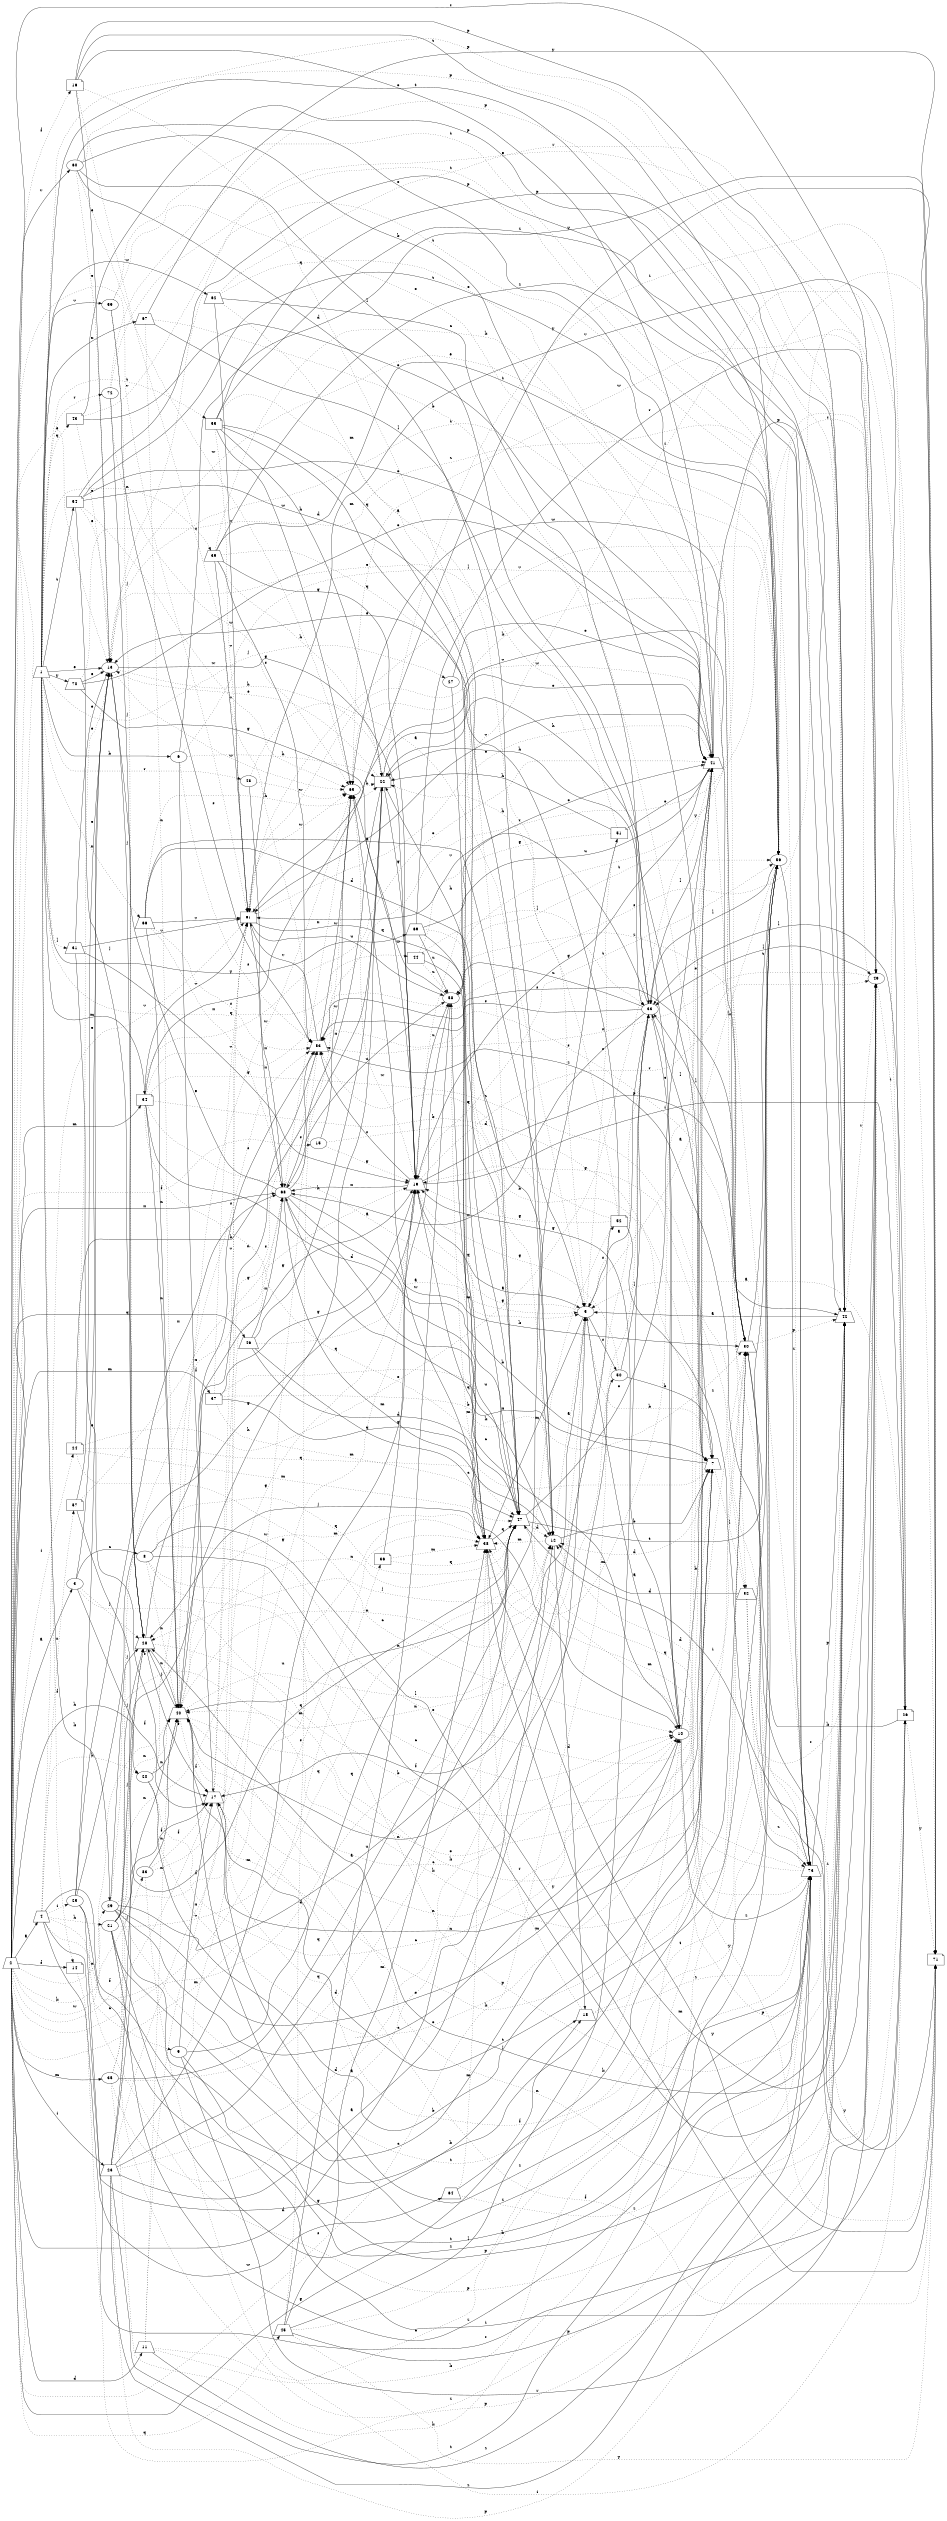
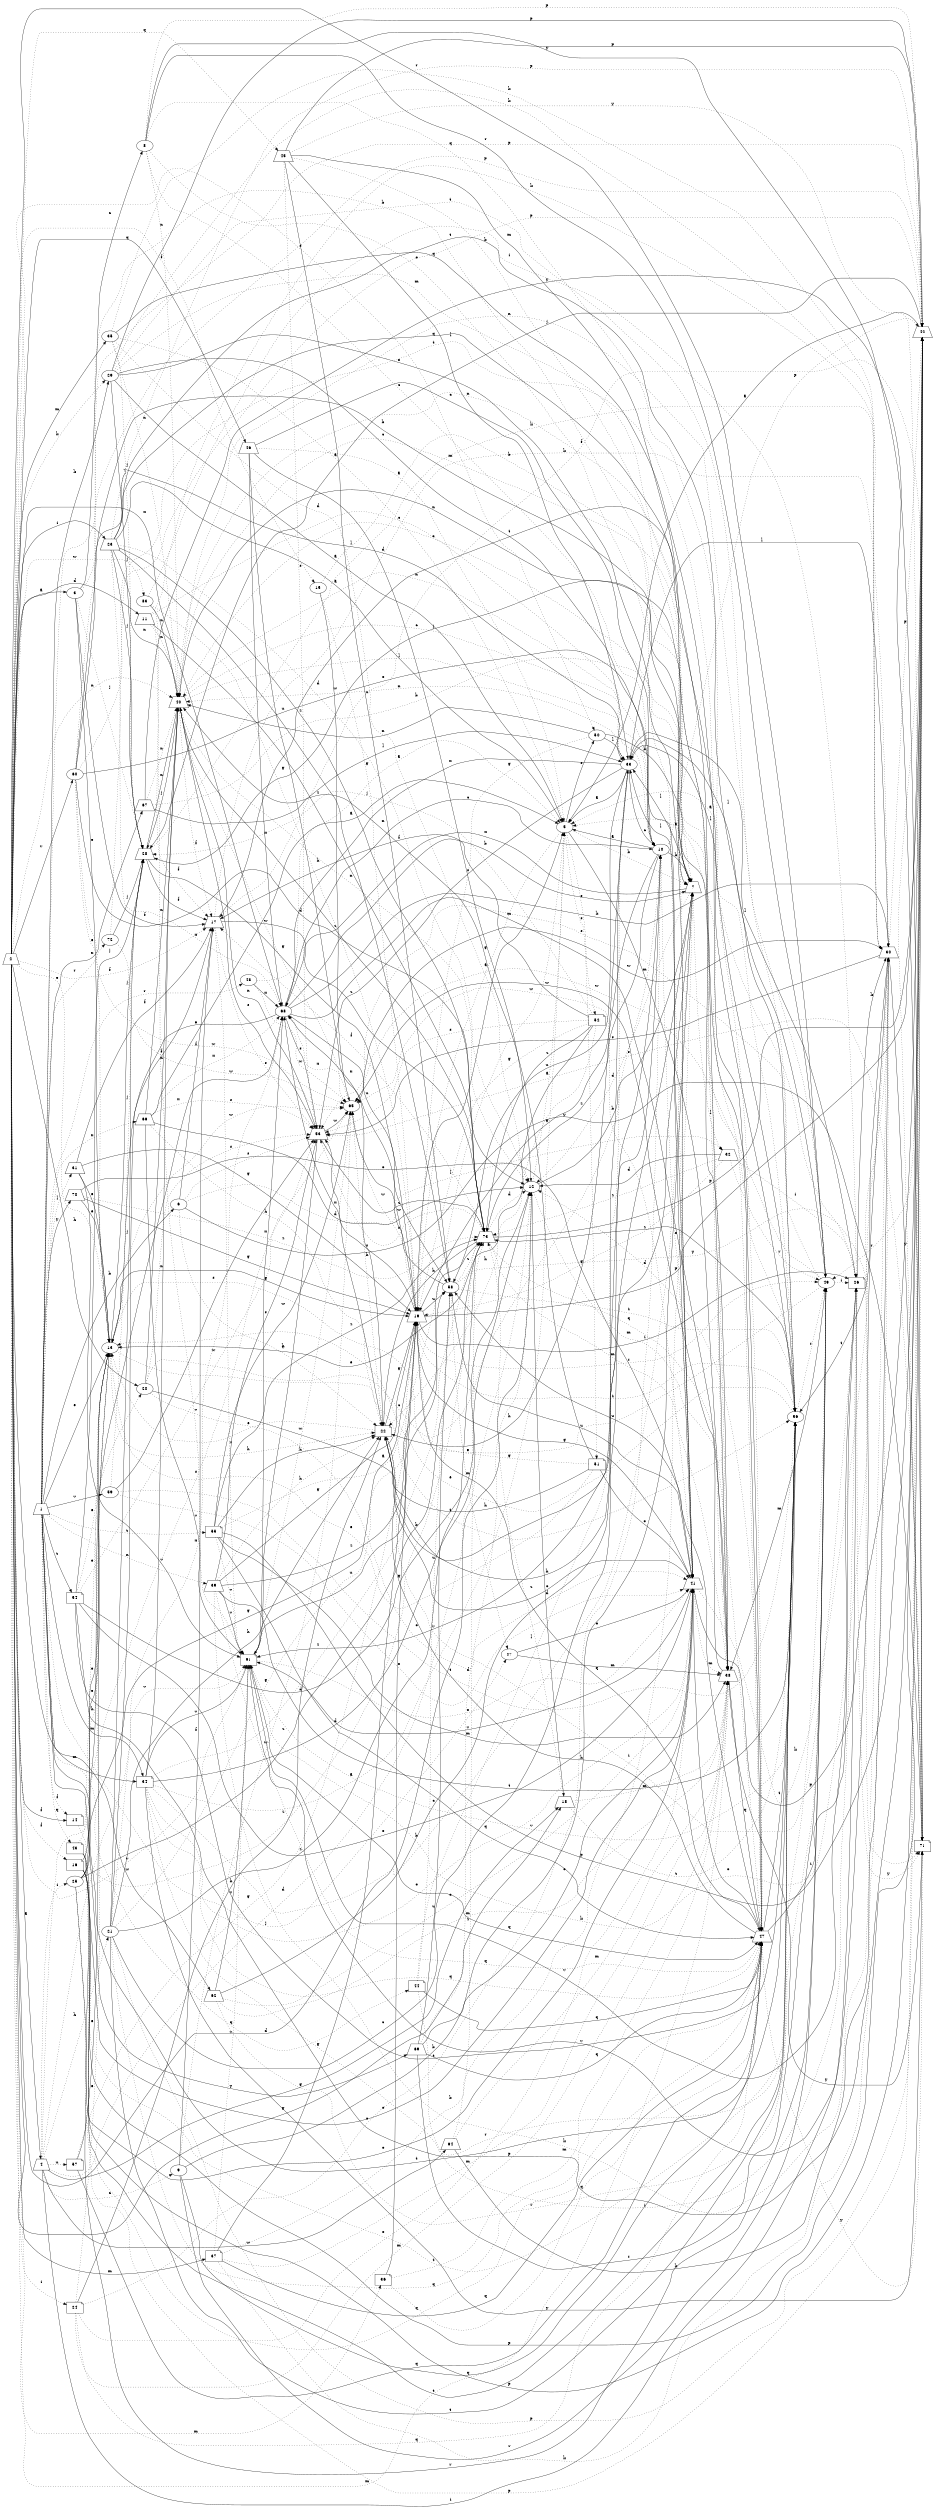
edge "72" -> "56": now "60" -> "56"
edge "58" -> "38": now "58" -> "27"
edge "73" -> "22": added, label "h"
